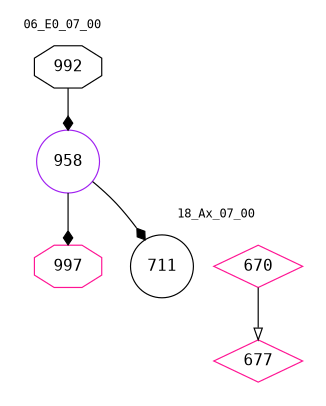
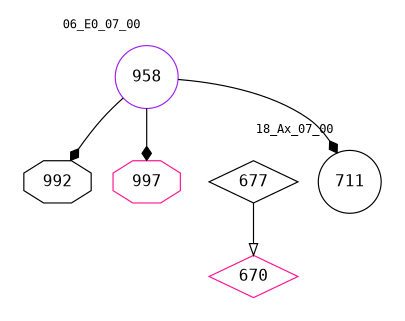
edge "992" -> "958": reversed
edge "670" -> "677": reversed
node "677": color deeppink -> black
